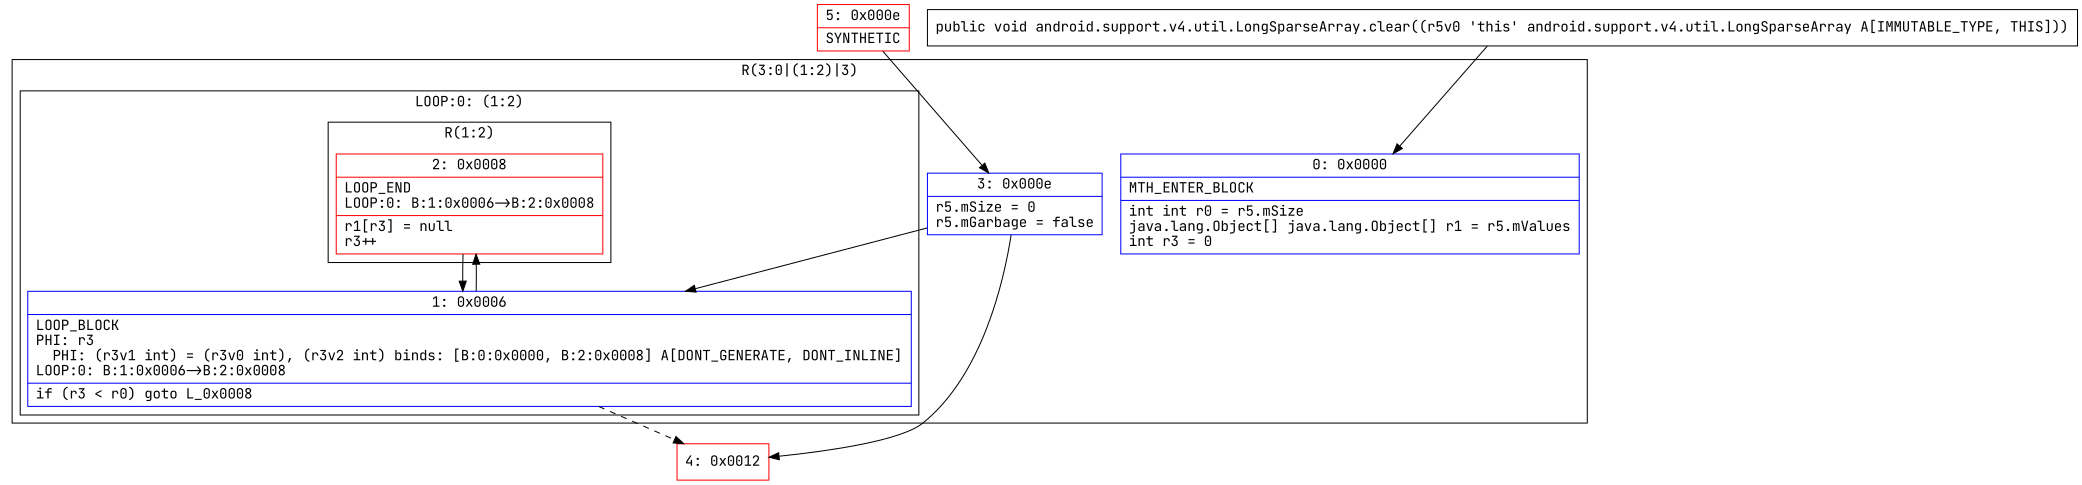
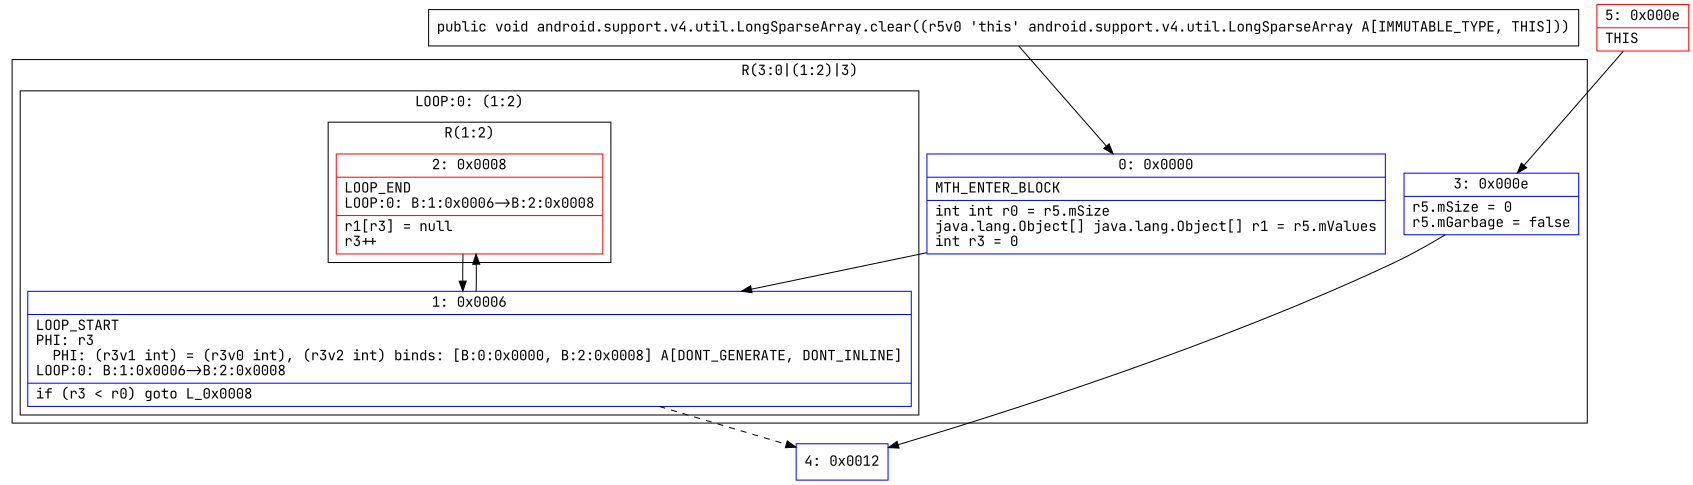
node "5: 0x000e": text "SYNTHETIC" -> "THIS"
edge "3: 0x000e" -> "1: 0x0006": now "0: 0x0000" -> "1: 0x0006"
node "1: 0x0006": text "LOOP_BLOCK" -> "LOOP_START"
node "4: 0x0012": color red -> blue
